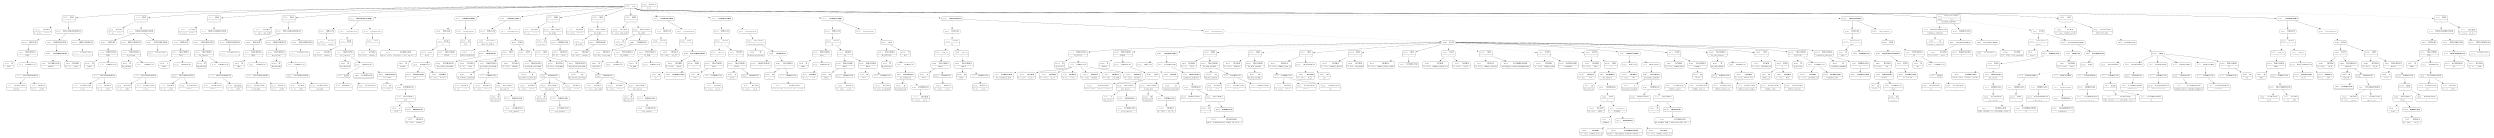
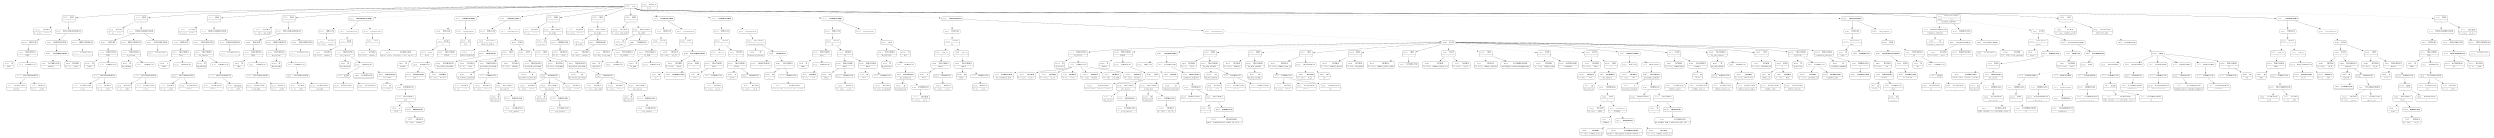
node "90199": text "MethodCall" -> "StringLiteral"
node "90013": added
